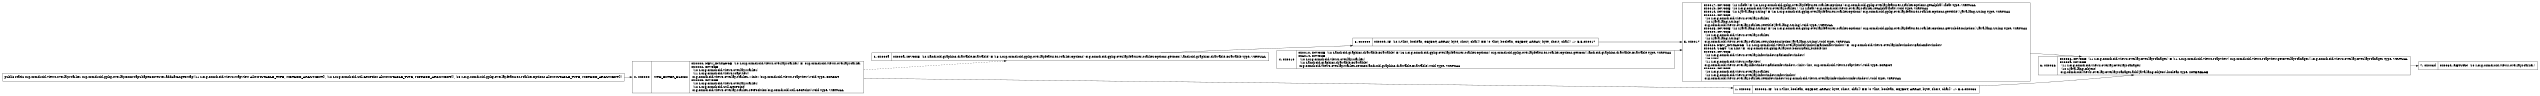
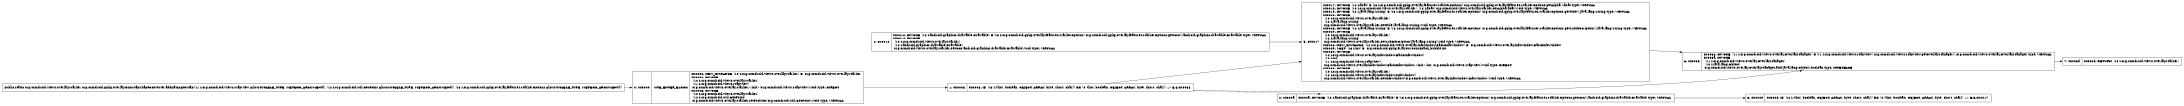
edge "3: 0x000e" -> "5: 0x0017": now "1: 0x0008" -> "5: 0x0017"
edge "0: 0x0000" -> "2: 0x000a": now "1: 0x0008" -> "2: 0x000a"
